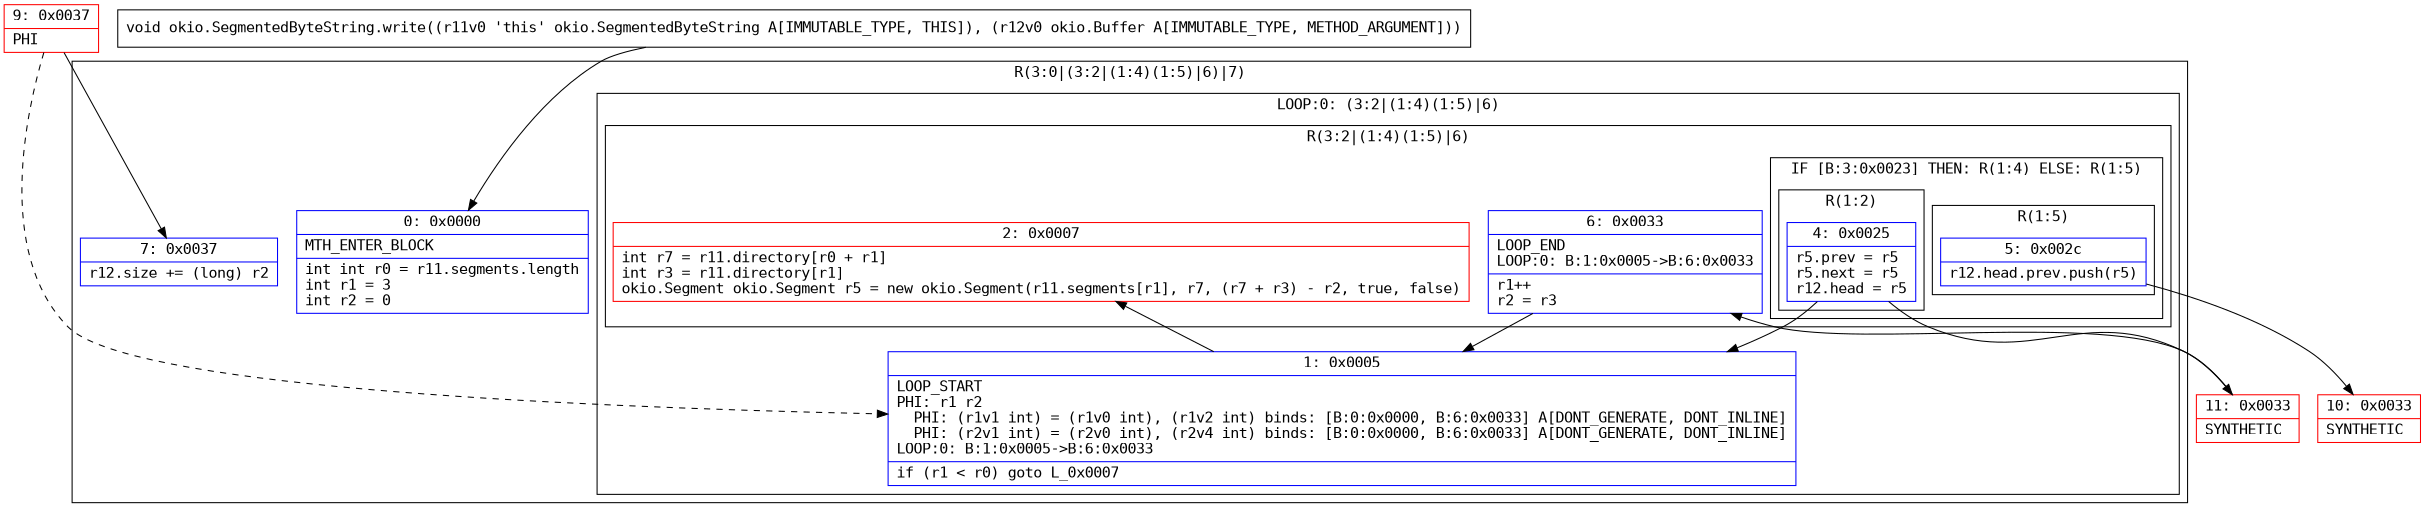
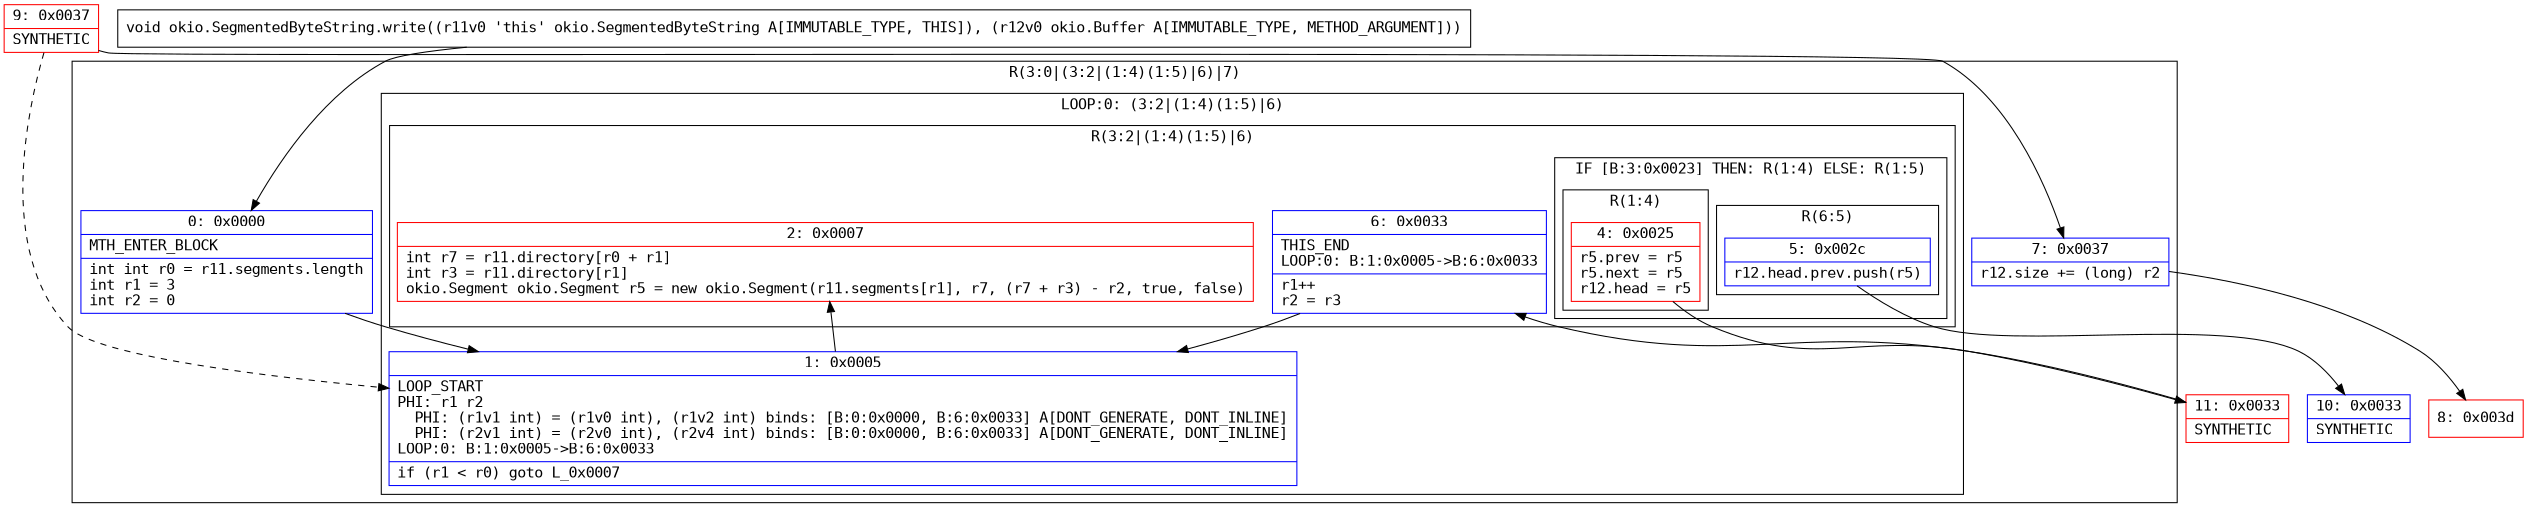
node "9: 0x0037": text "PHI" -> "SYNTHETIC"
cluster "R(1:2)": label "R(1:2)" -> "R(1:4)"
cluster "R(1:5)": label "R(1:5)" -> "R(6:5)"
node "6: 0x0033": text "LOOP_END" -> "THIS_END"
node "4: 0x0025": color blue -> red
edge "4: 0x0025" -> "1: 0x0005": now "0: 0x0000" -> "1: 0x0005"
node "10: 0x0033": color red -> blue
node "8: 0x003d": added
